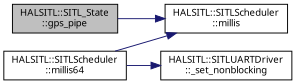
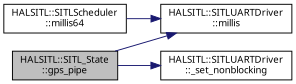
node "HALSITL::SITLScheduler ::millis": label "HALSITL::SITLScheduler ::millis" -> "HALSITL::SITLUARTDriver ::millis"
edge "HALSITL::SITLScheduler ::millis64" -> "HALSITL::SITLUARTDriver ::_set_nonblocking": now "HALSITL::SITL_State ::gps_pipe" -> "HALSITL::SITLUARTDriver ::_set_nonblocking"
